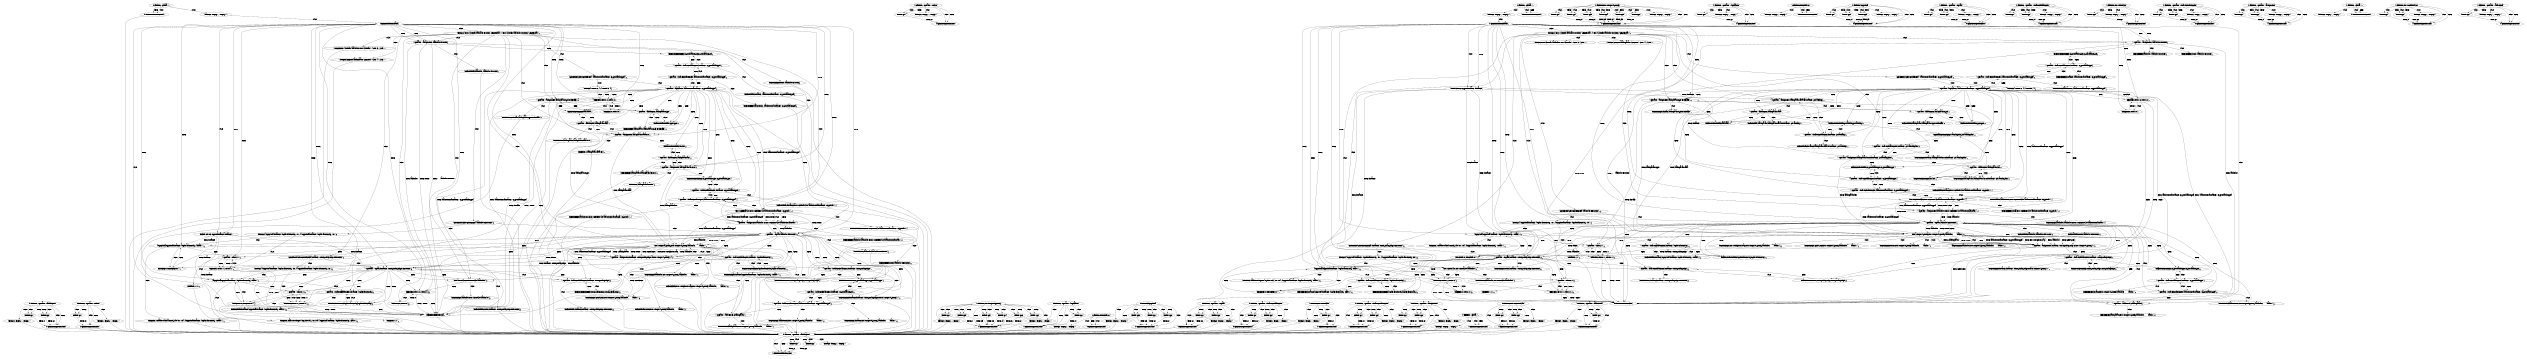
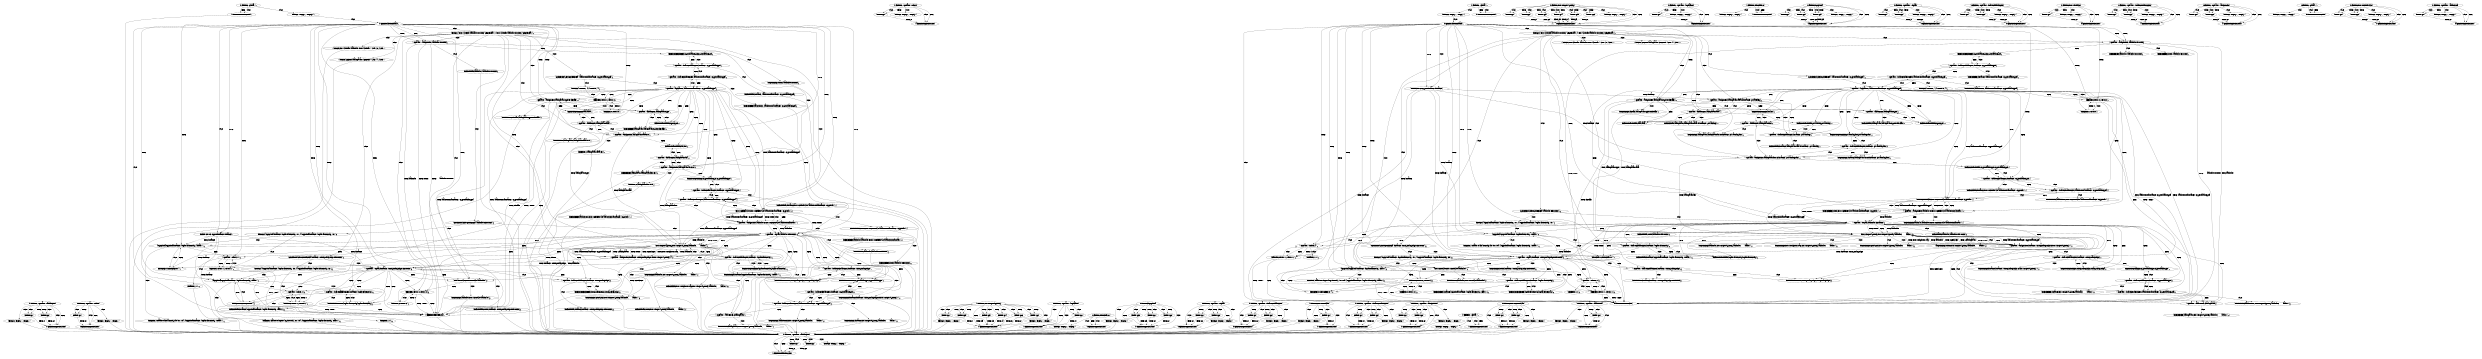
edge "(FIELD_IDENTIFIER,private_key,private_key)" -> "(FIELD_IDENTIFIER,private_key_len,private_key_len)": now "(<operator>.indirectFieldAccess,instance->private_key_len)" -> "(FIELD_IDENTIFIER,private_key_len,private_key_len)"
